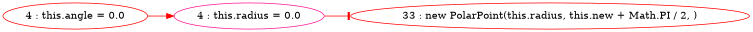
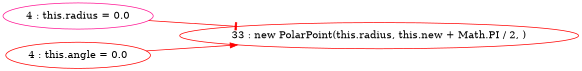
edge "4 : this.angle = 0.0" -> "4 : this.radius = 0.0": now "4 : this.angle = 0.0" -> "33 : new PolarPoint(this.radius, this.new + Math.PI / 2, )"
